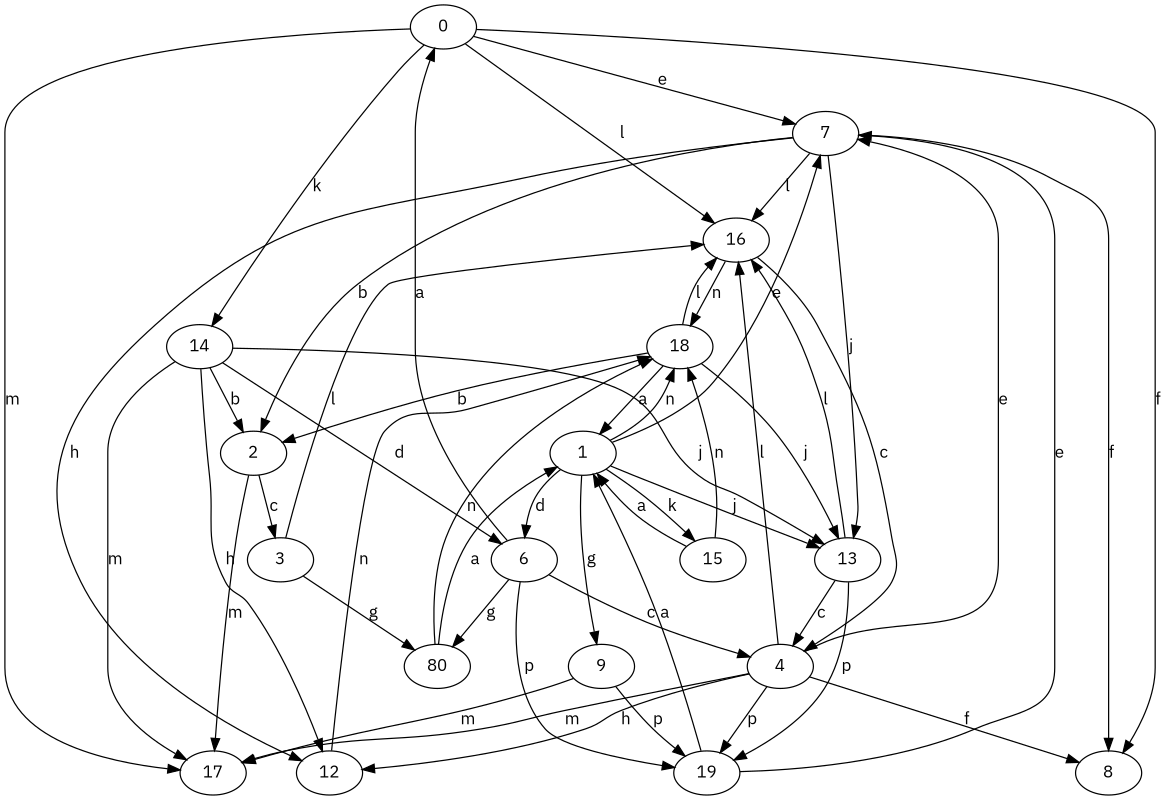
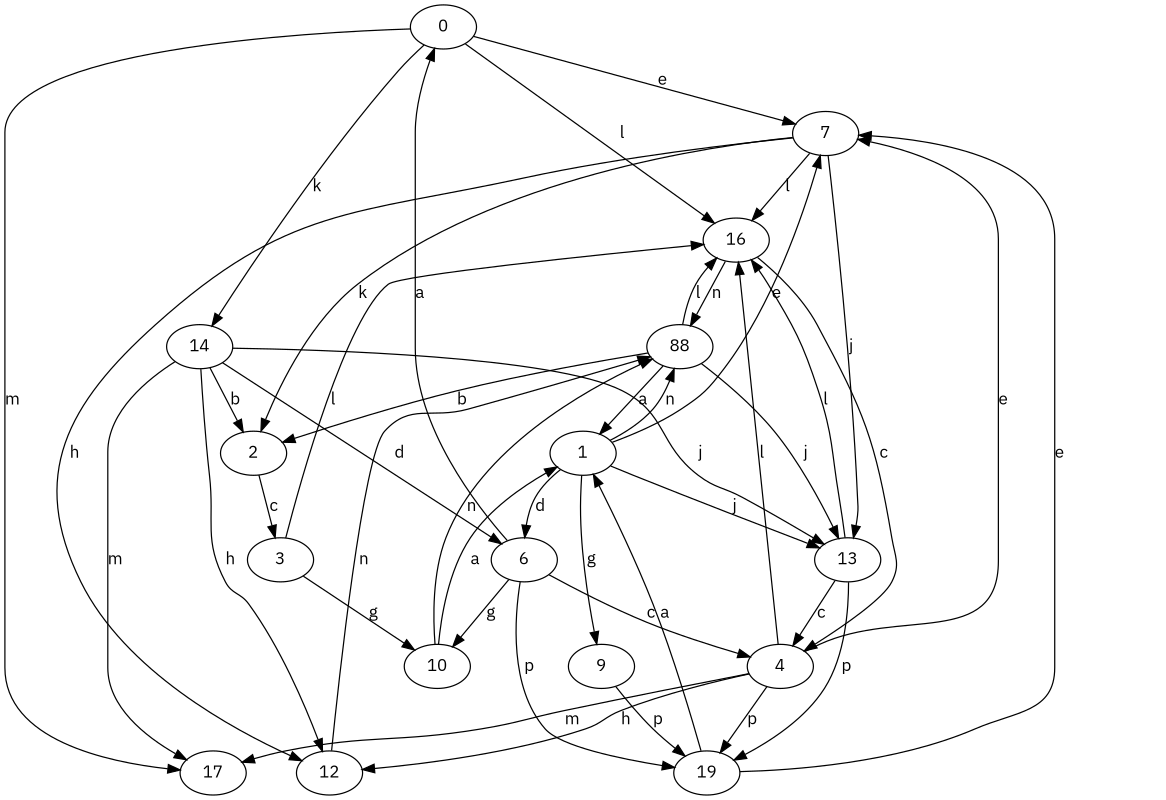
edge "7" -> "2": label "b" -> "k"
node "18": label "18" -> "88"
node "15": removed
edge "2" -> "17": removed, label "m"
node "80": label "80" -> "10"
edge "9" -> "17": removed, label "m"
node "8": removed
